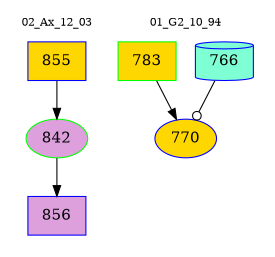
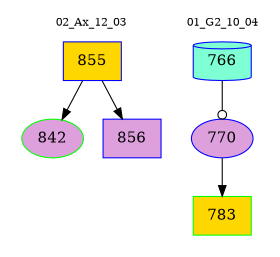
cluster "01_G2_10_94": label "01_G2_10_94" -> "01_G2_10_04"
edge "783" -> "770": reversed
node "770": fillcolor gold -> plum
edge "842" -> "856": now "855" -> "856"
